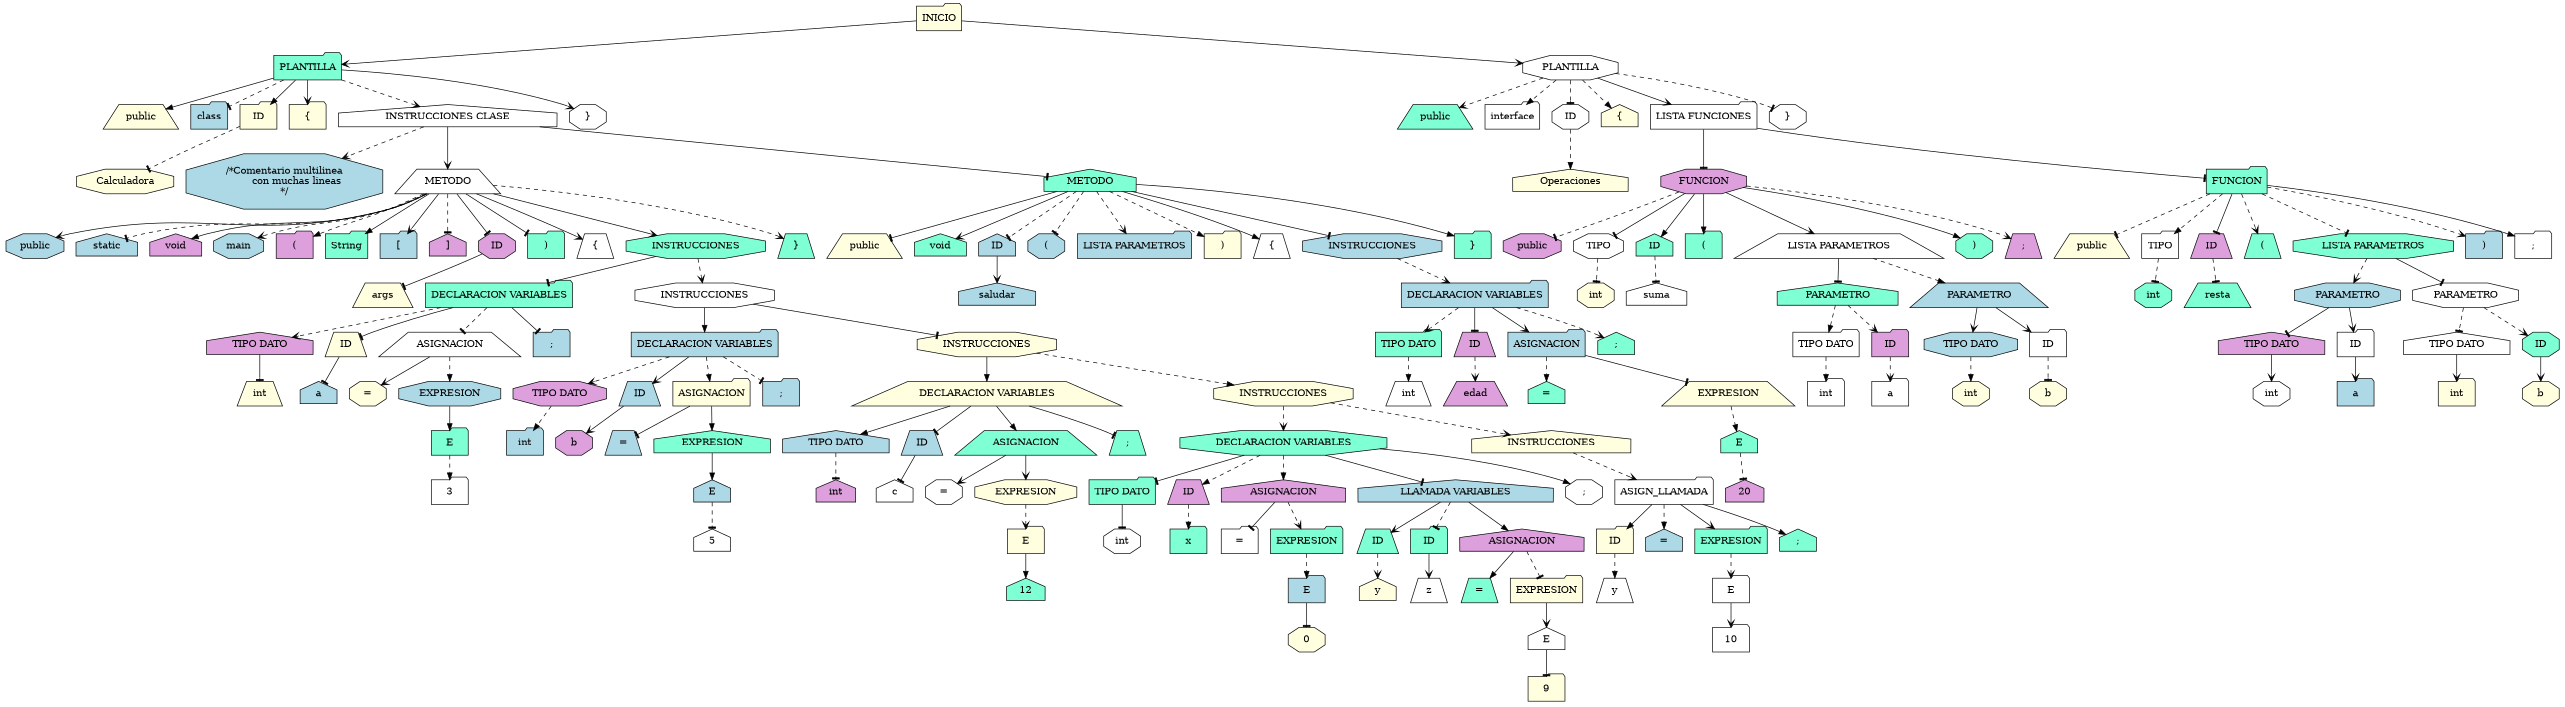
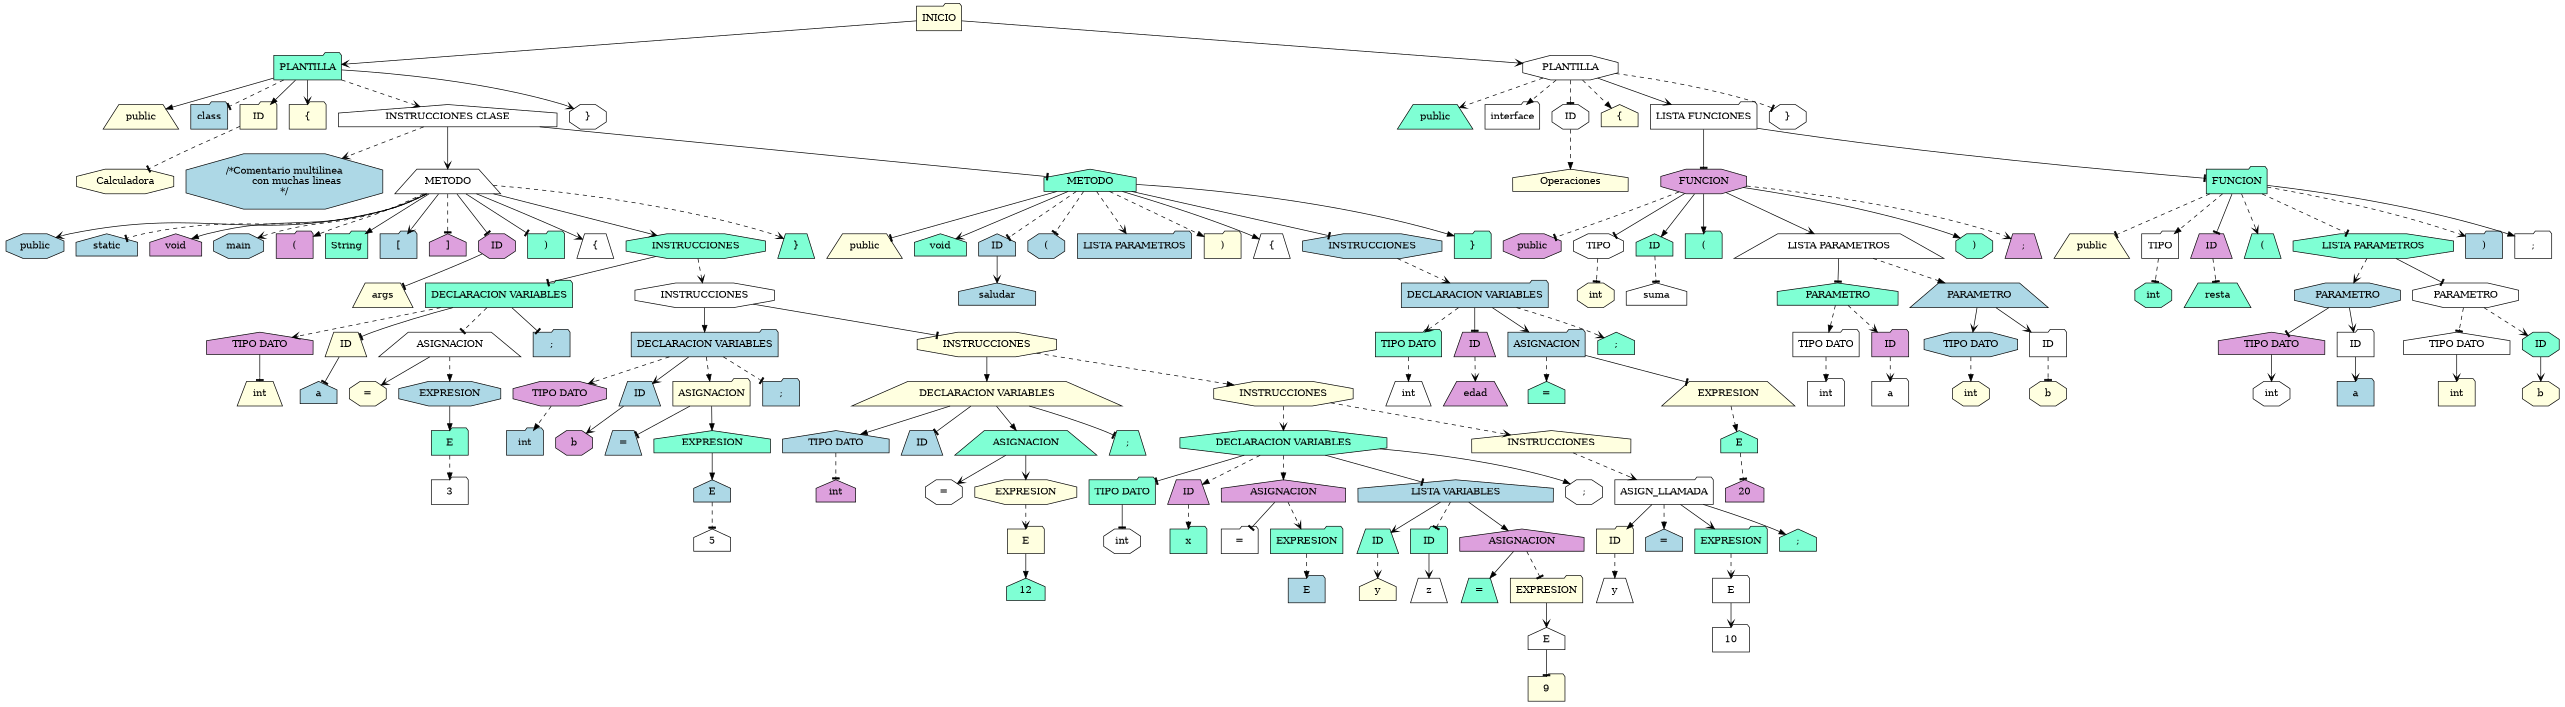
node "c": removed
node "LLAMADA VARIABLES": label "LLAMADA VARIABLES" -> "LISTA VARIABLES"
node "0": removed
